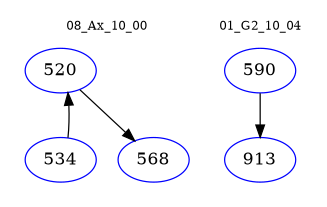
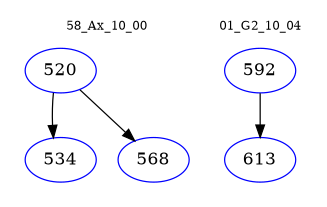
cluster "08_Ax_10_00": label "08_Ax_10_00" -> "58_Ax_10_00"
node "590": label "590" -> "592"
edge "534" -> "520": reversed
node "913": label "913" -> "613"
